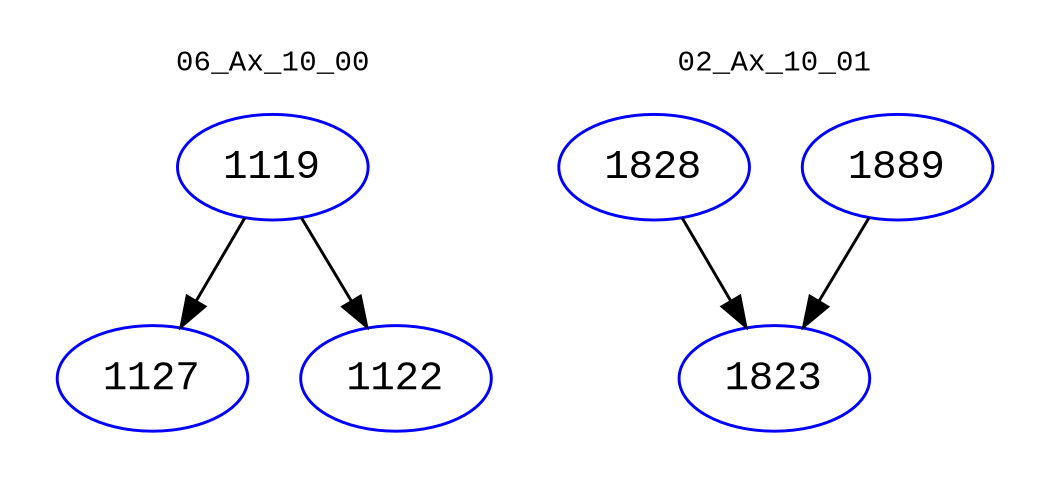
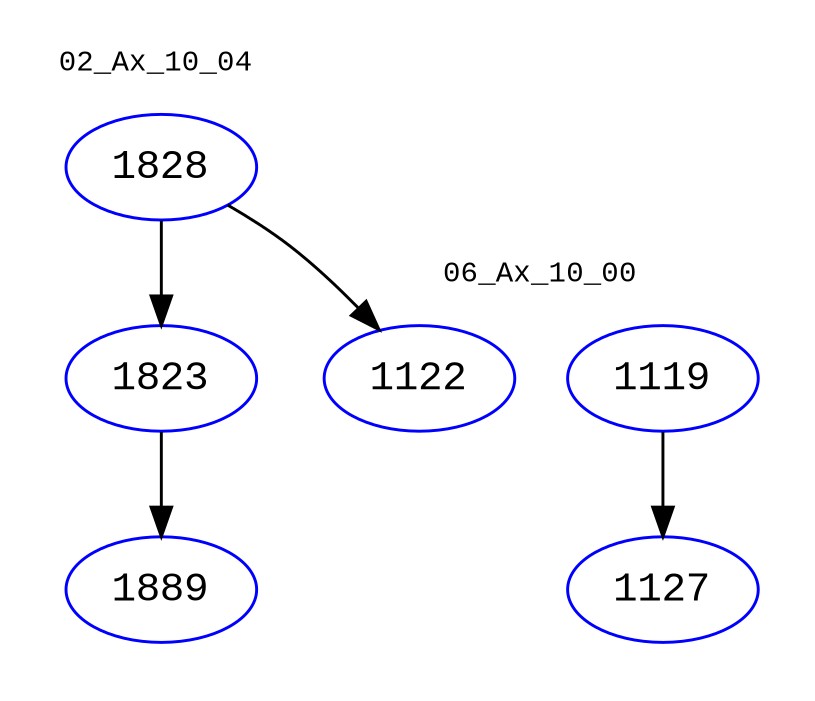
cluster "02_Ax_10_01": label "02_Ax_10_01" -> "02_Ax_10_04"
edge "1119" -> "1122": now "1828" -> "1122"
edge "1889" -> "1823": reversed
